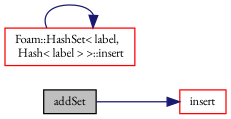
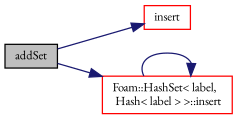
edge "addSet" -> "Foam::HashSet< label, Hash< label > >::insert": added
